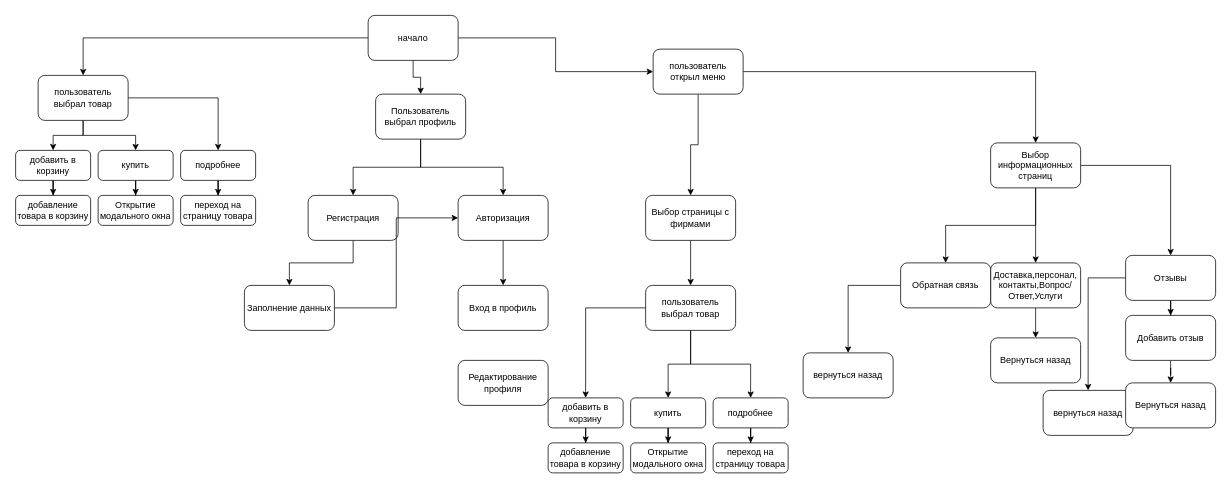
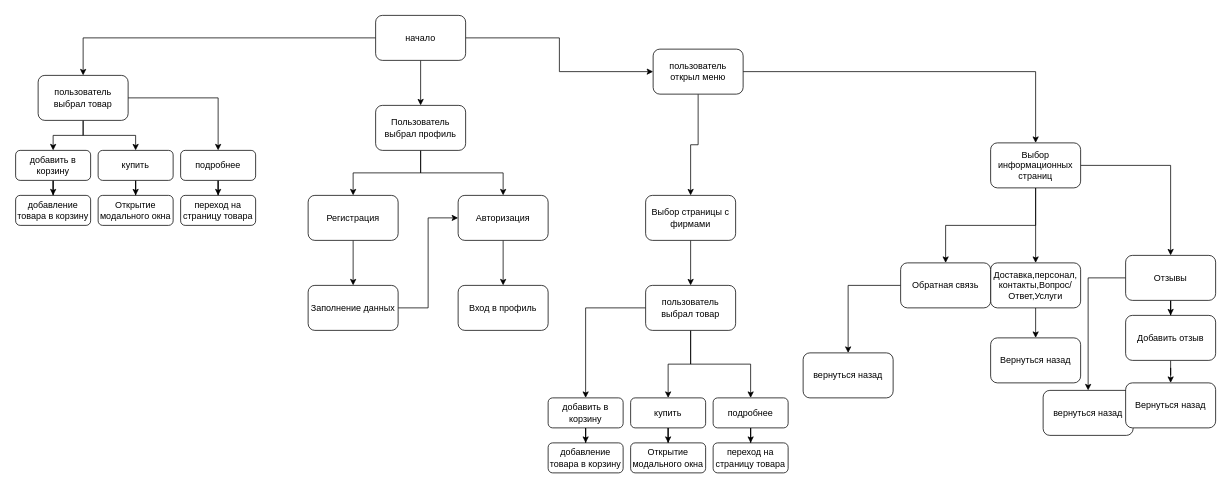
node "начало": moved (413, 38) -> (420, 38)
node "Пользователь выбрал профиль": moved (420, 117) -> (420, 128)
node "Заполнение данных": moved (289, 308) -> (353, 308)
node "Редактирование профиля": removed
